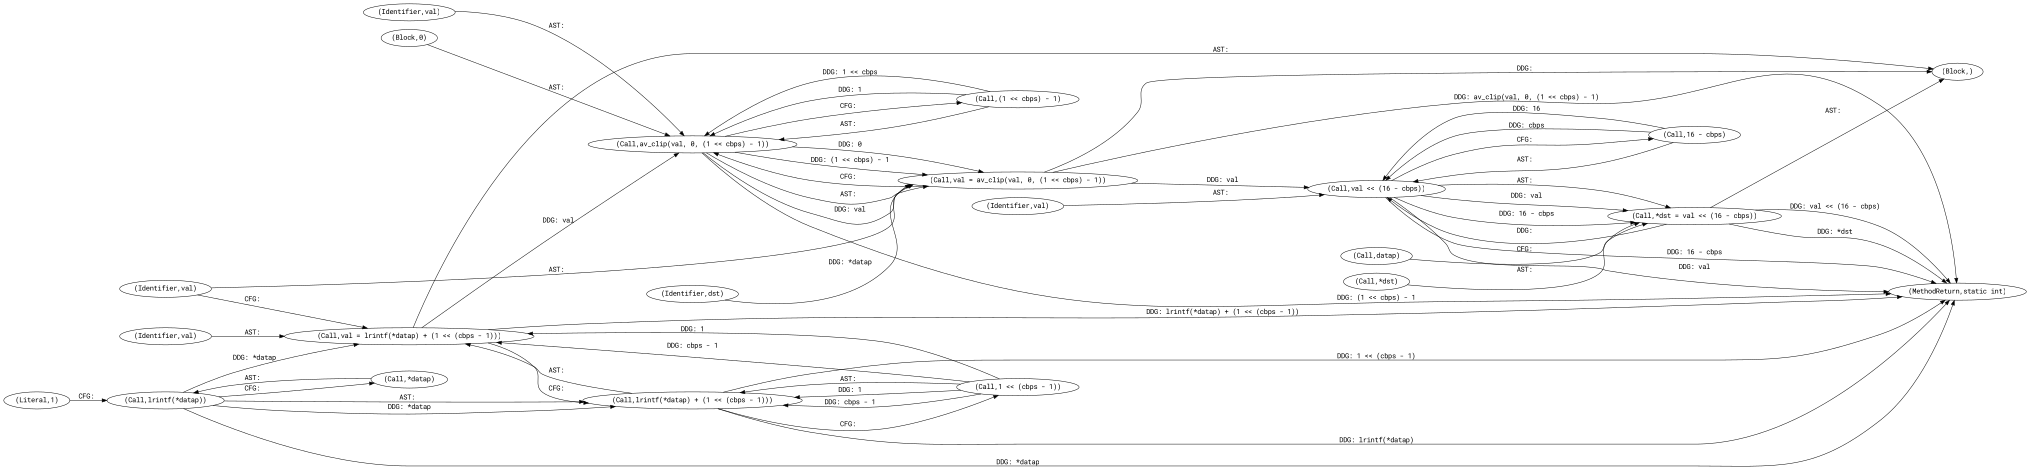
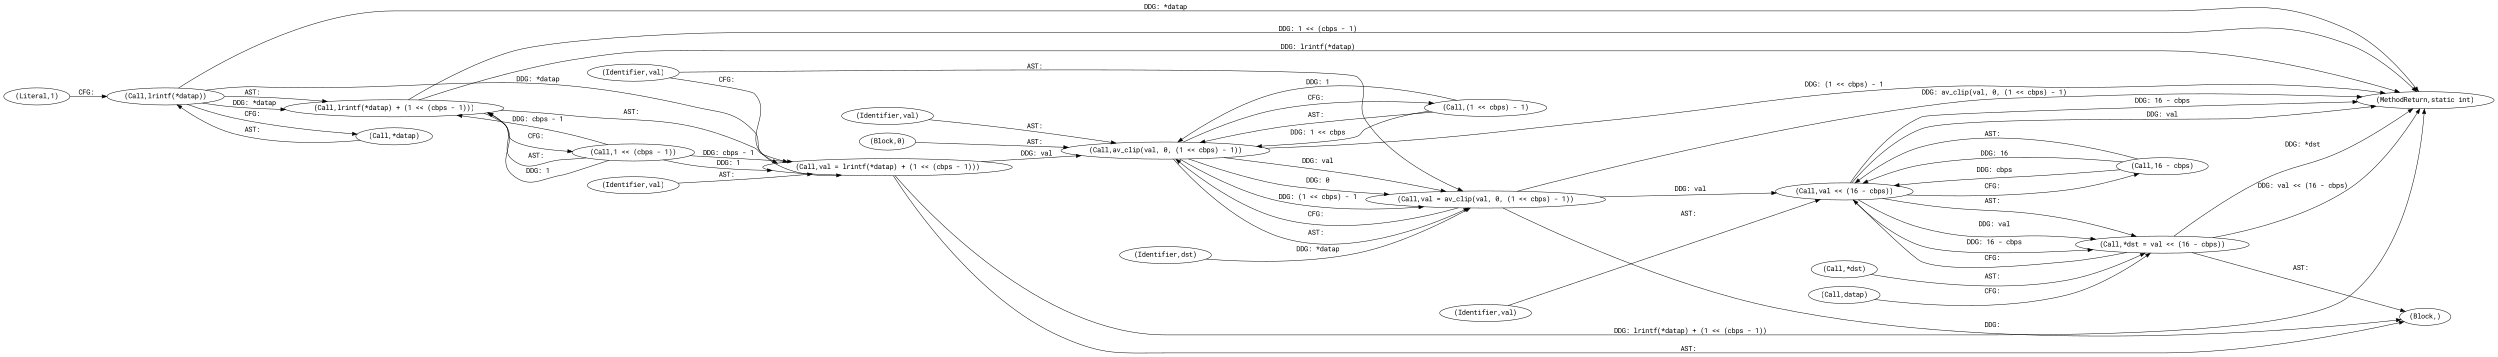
edge "(Call,*dst = val << (16 - cbps))" -> "(Call,val << (16 - cbps))": label "DDG: " -> "CFG: "
edge "(Call,val = lrintf(*datap) + (1 << (cbps - 1)))" -> "(Call,lrintf(*datap) + (1 << (cbps - 1)))": removed, label "CFG:"
